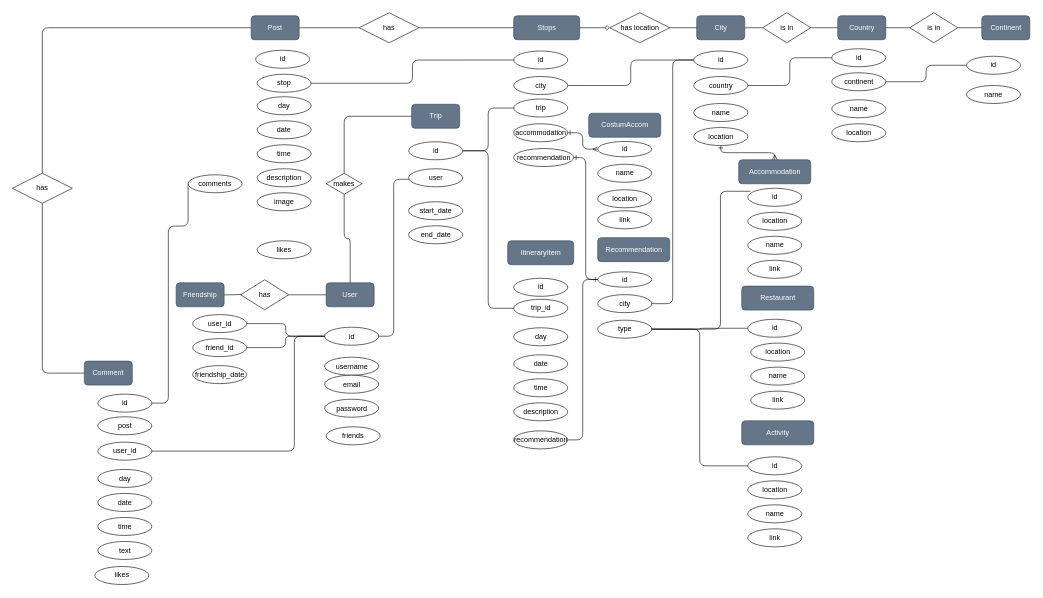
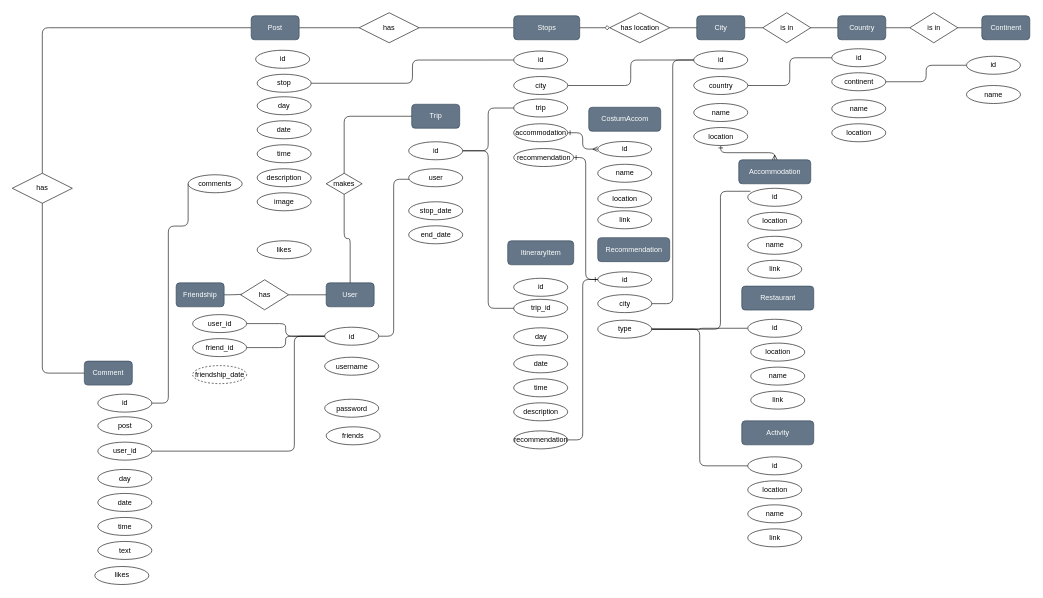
node "CostumAccom": moved (625, 125) -> (625, 119)
node "start_date": label "start_date" -> "stop_date"
node "friendship_date": style solid -> dashed
node "email": removed
